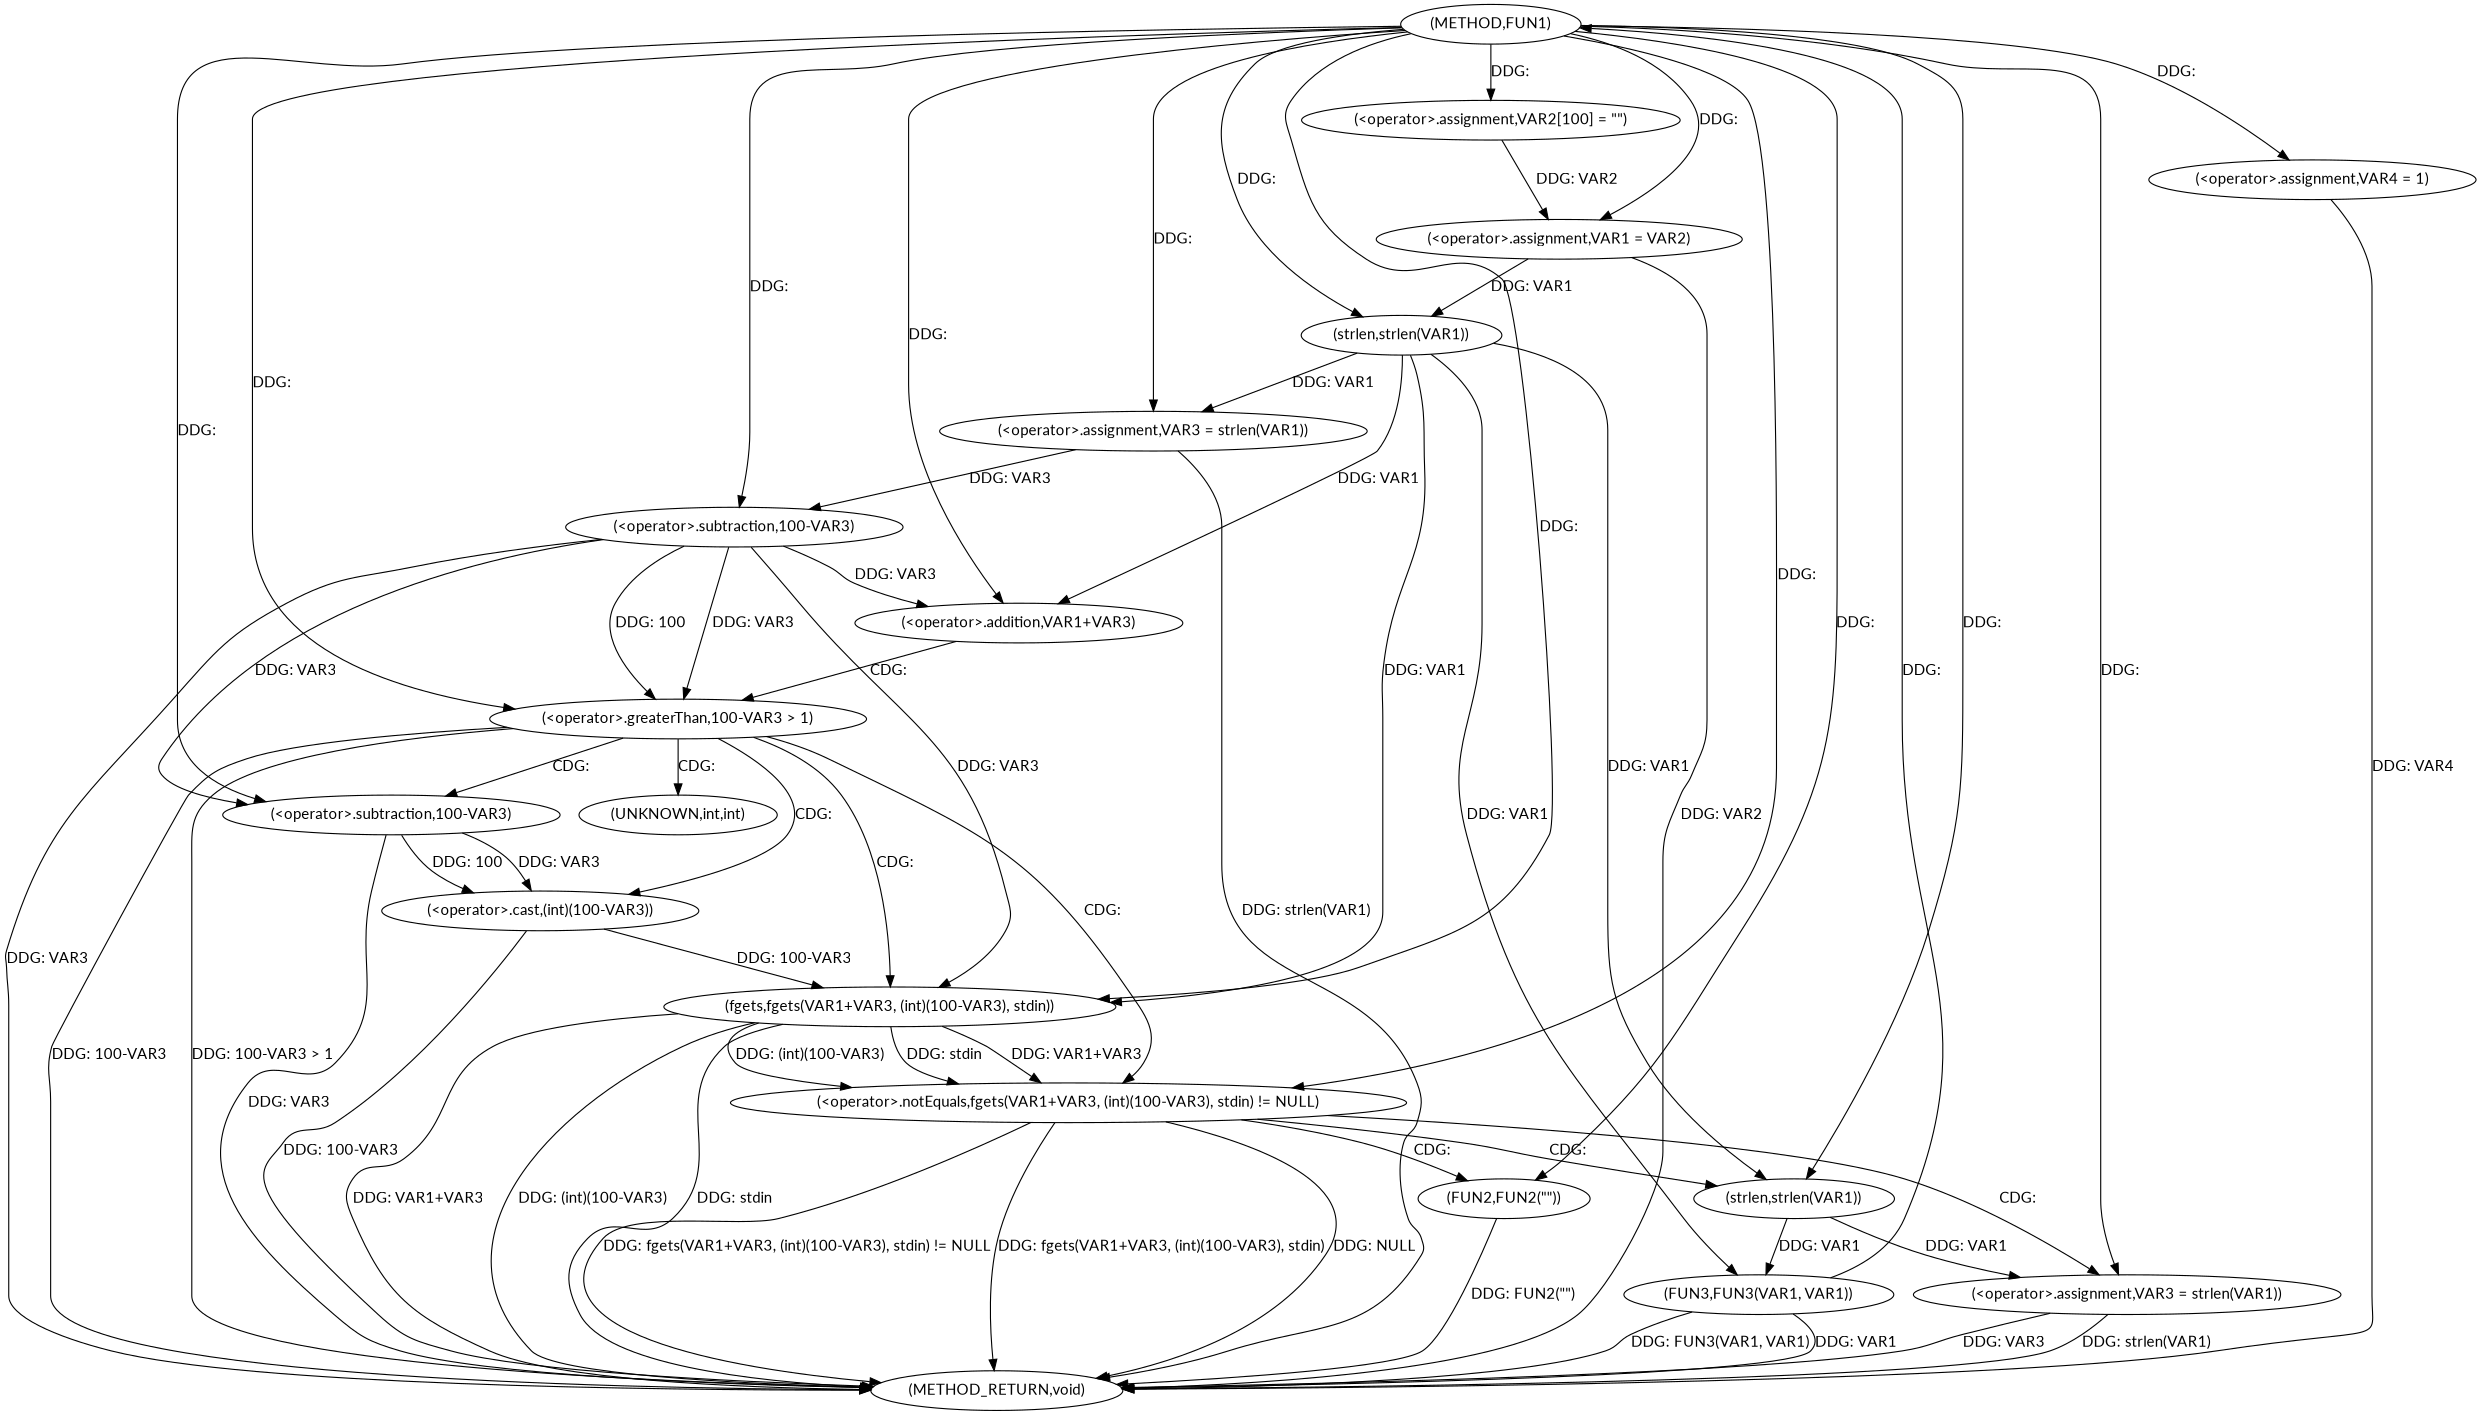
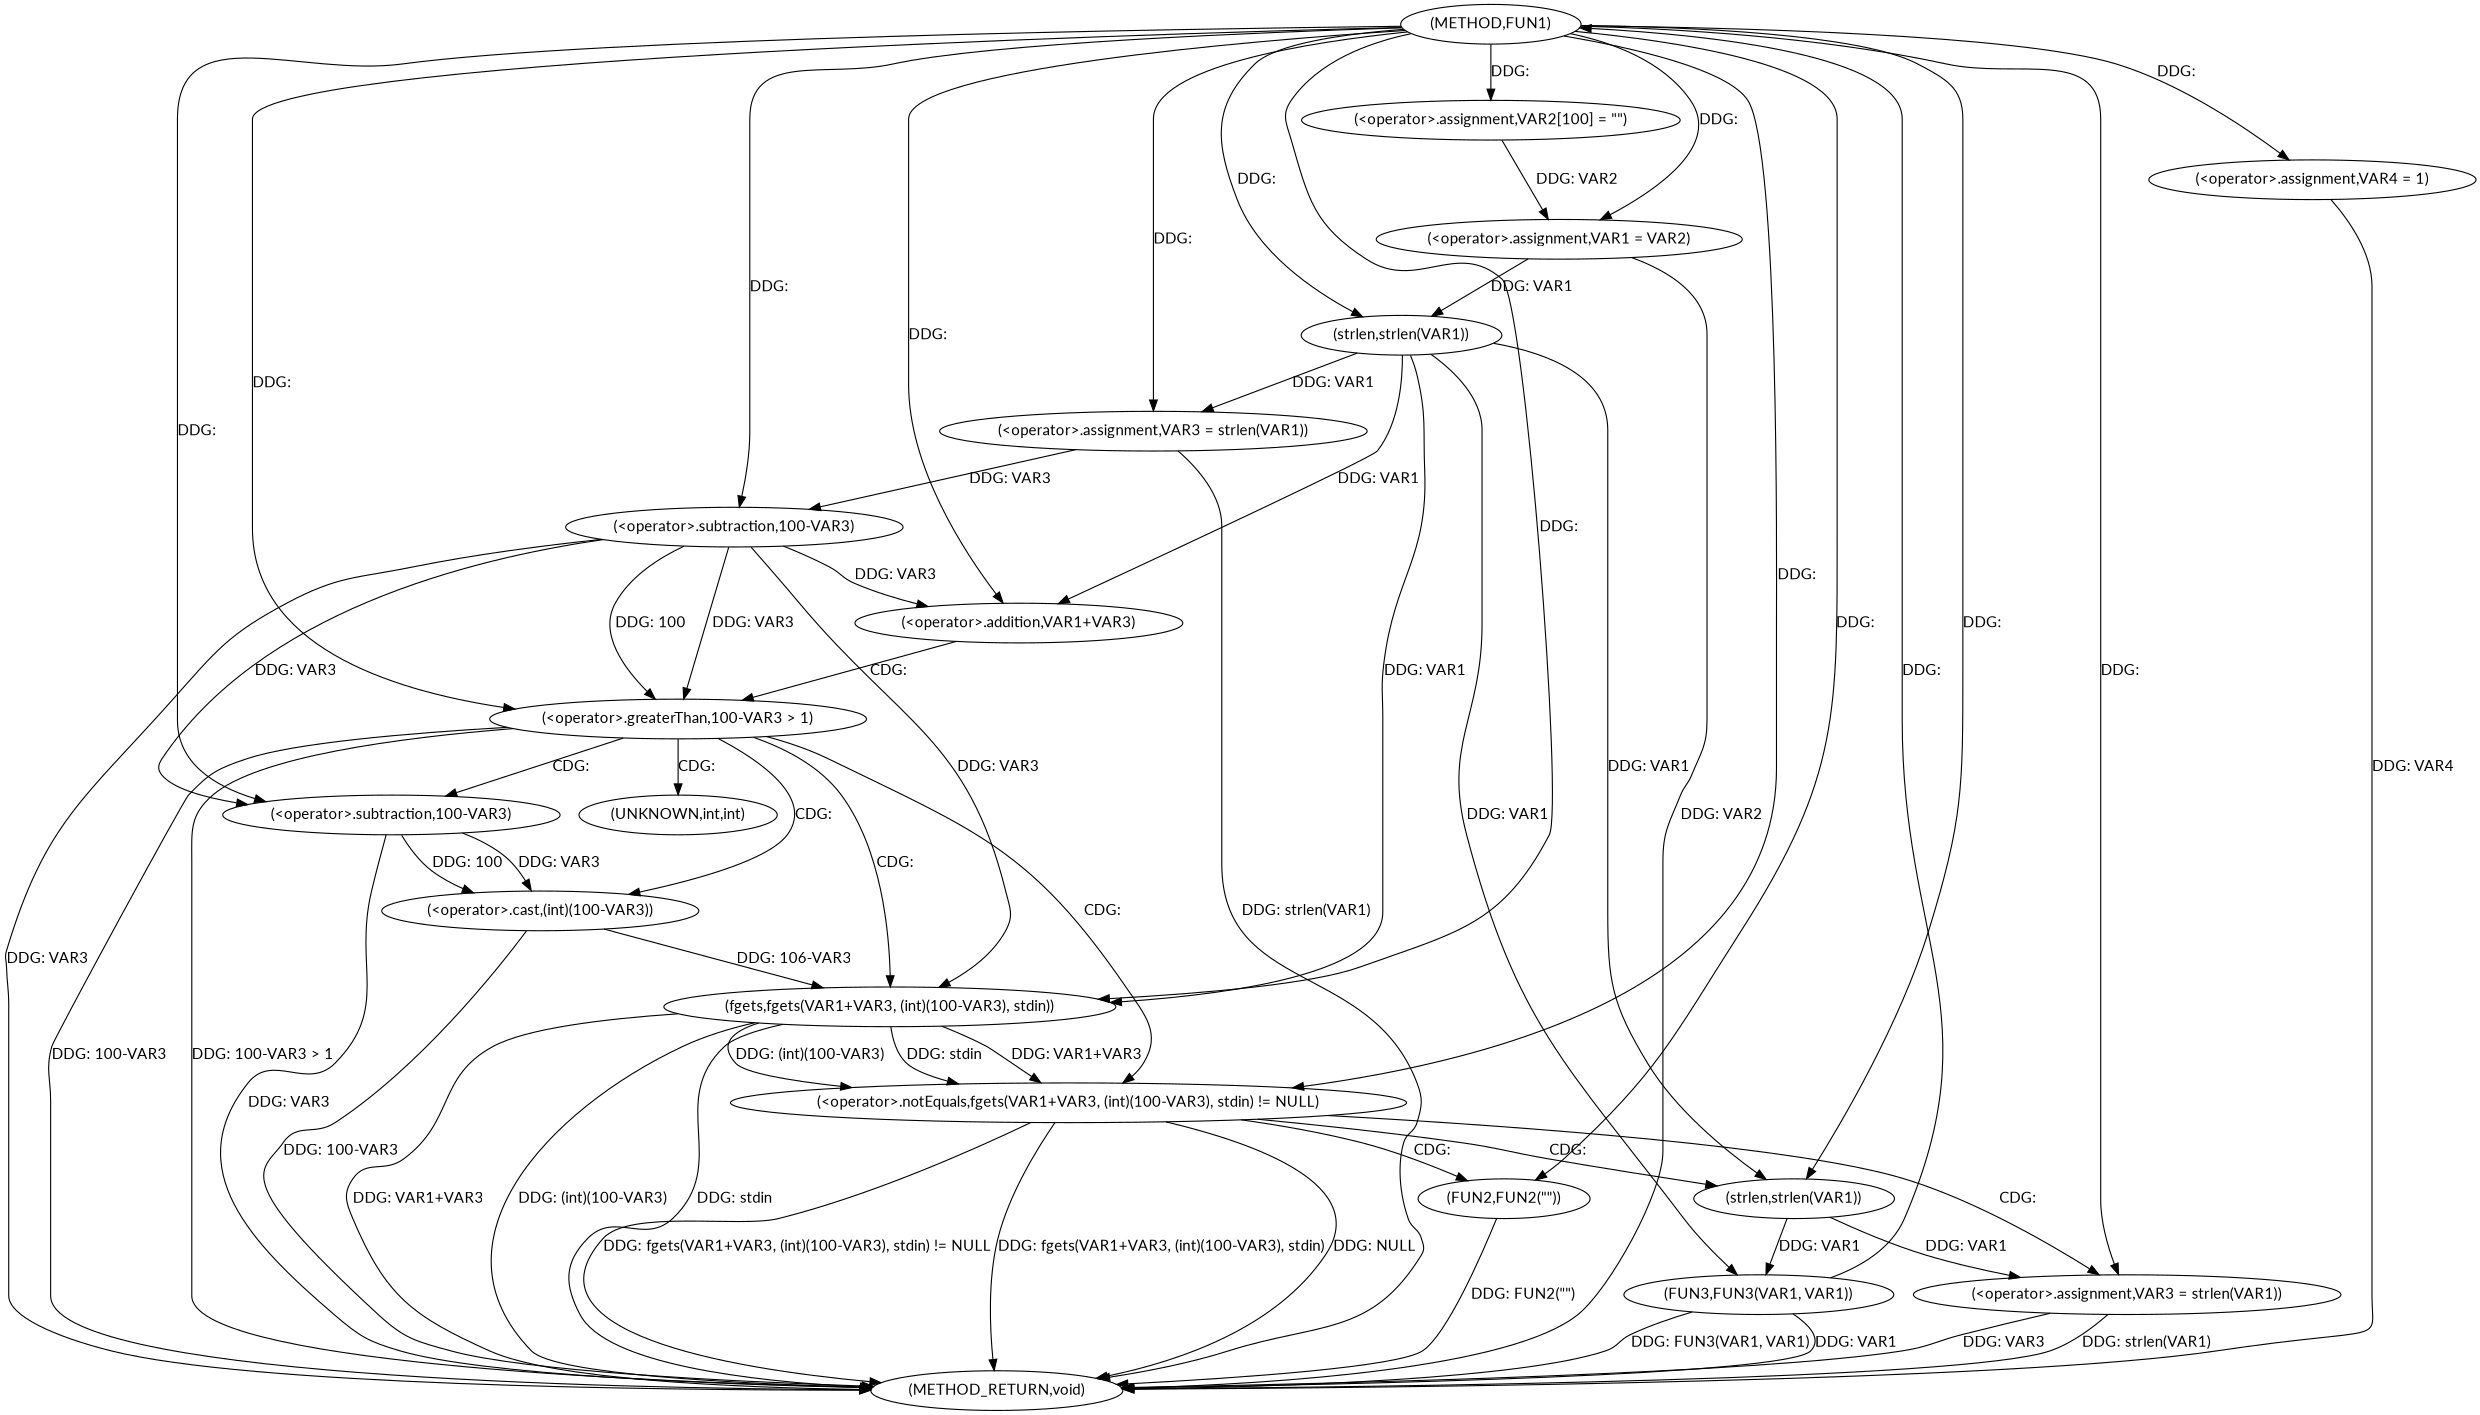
edge "(<operator>.cast,(int)(100-VAR3))" -> "(fgets,fgets(VAR1+VAR3, (int)(100-VAR3), stdin))": label "DDG: 100-VAR3" -> "DDG: 106-VAR3"
